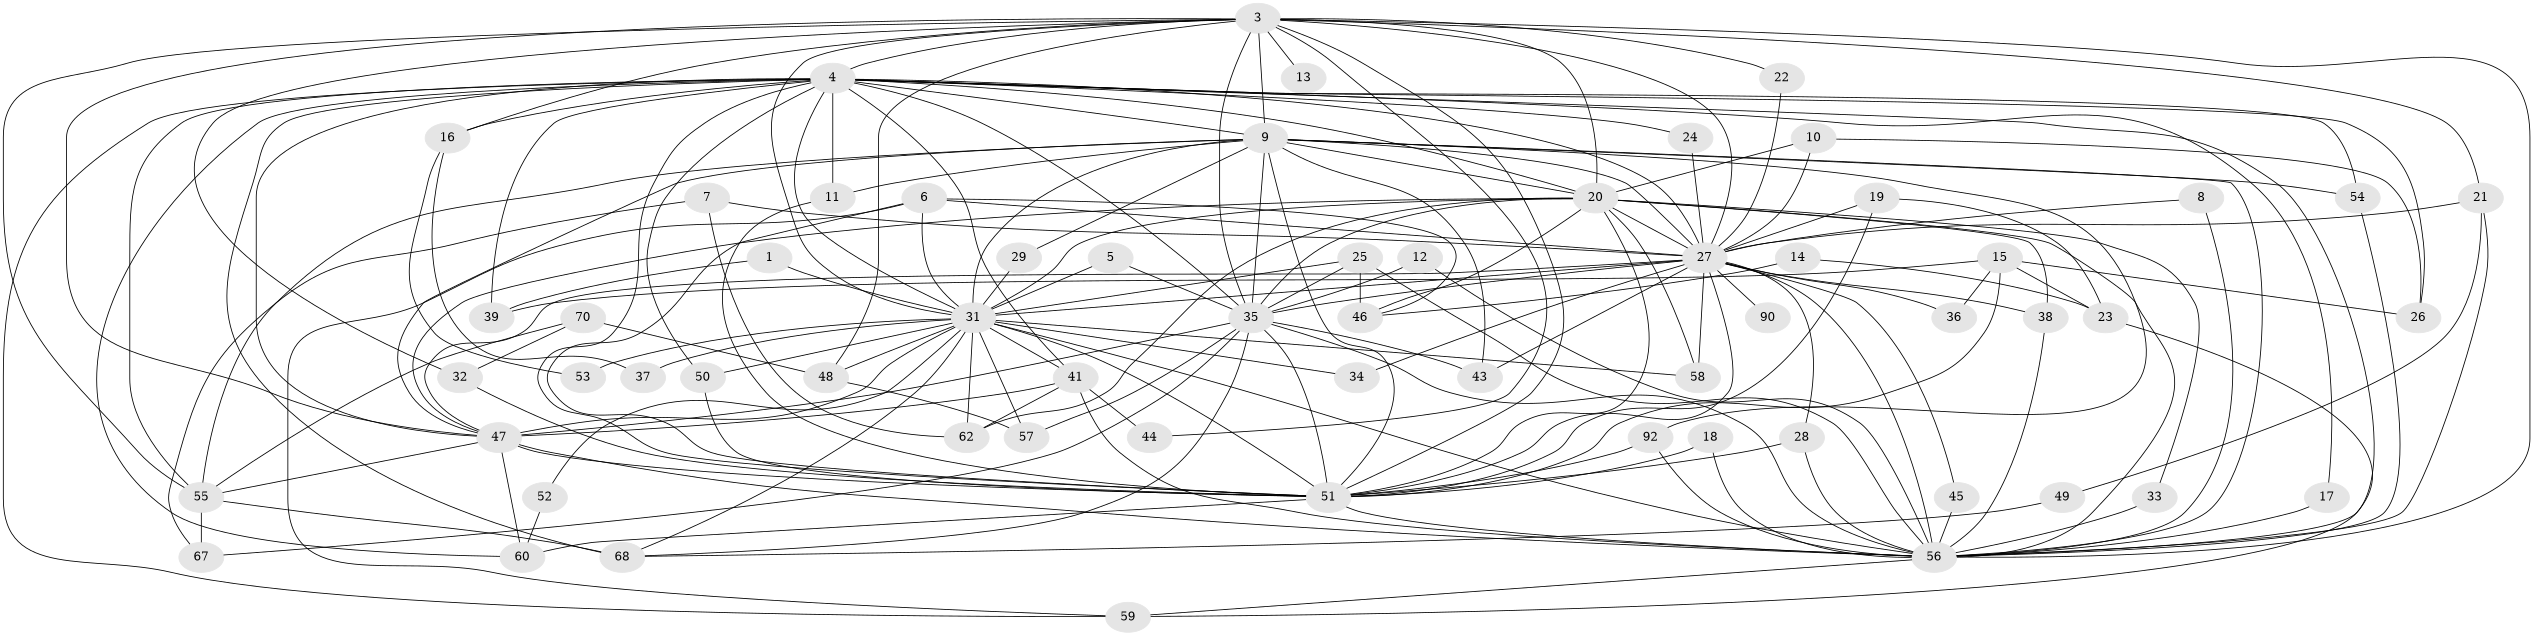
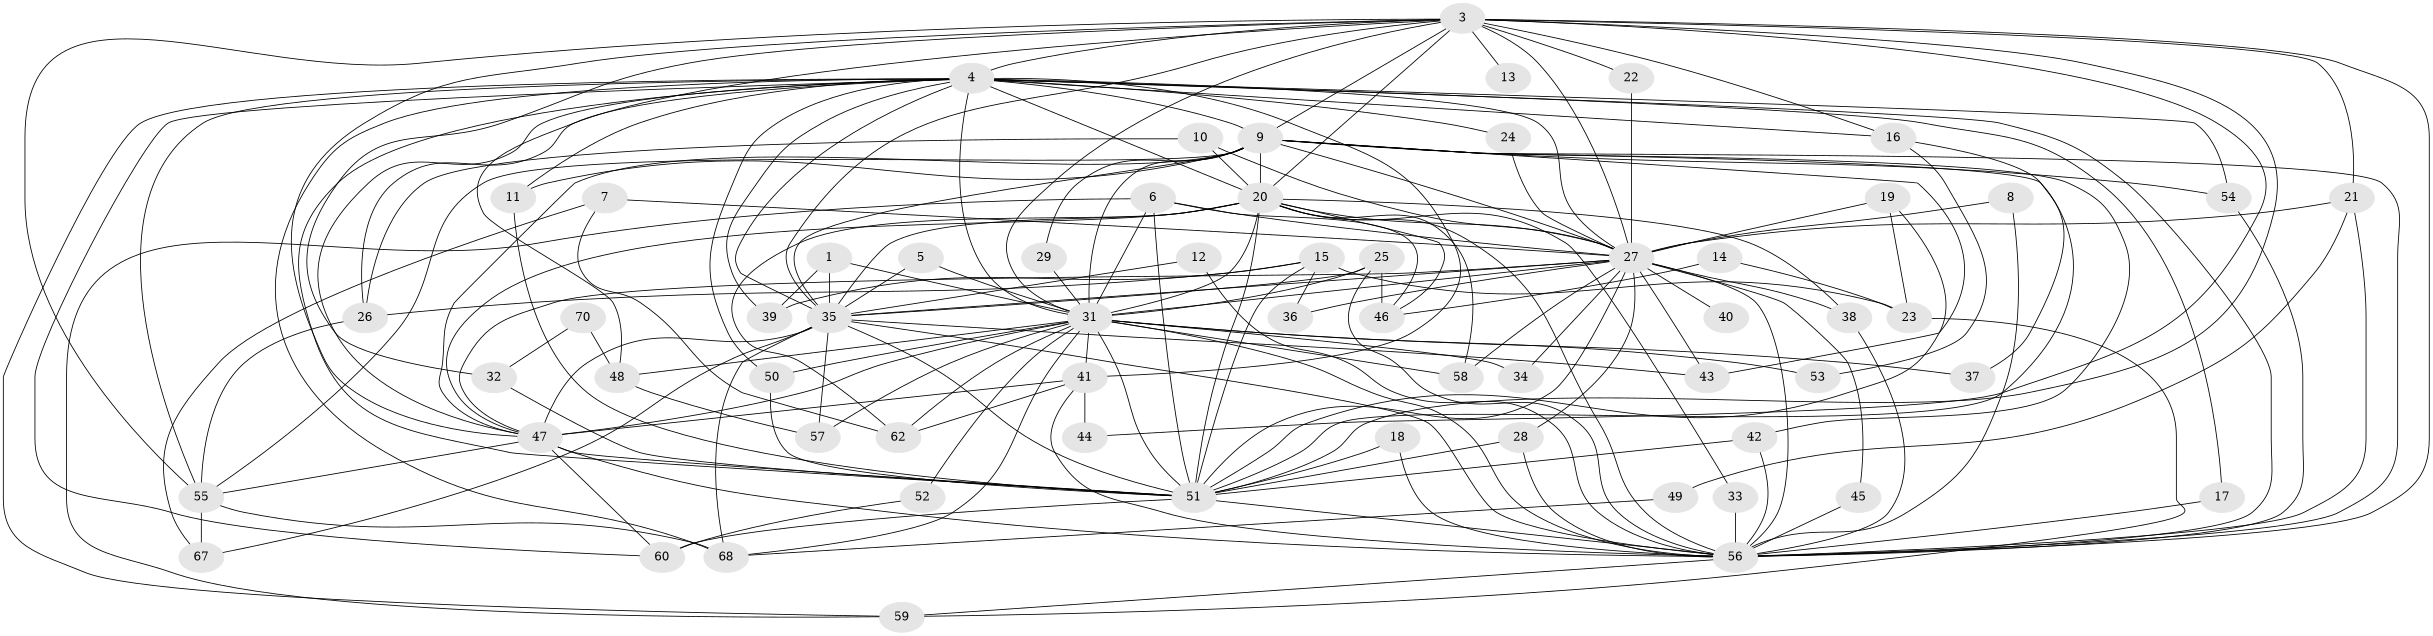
edge "1" -- "35": added
node "90": label "90" -> "40"
edge "70" -- "55": now "26" -- "55"
node "92": label "92" -> "42"
